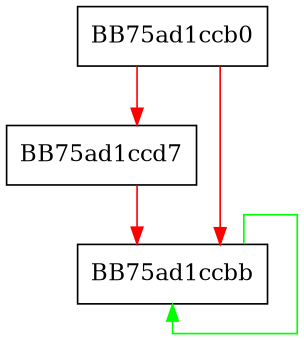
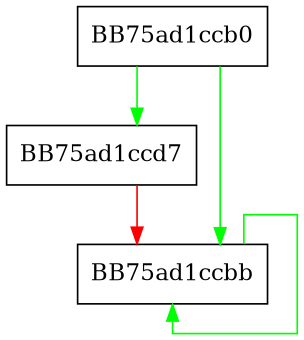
edge "BB75ad1ccb0" -> "BB75ad1ccd7": color red -> green
edge "BB75ad1ccb0" -> "BB75ad1ccbb": color red -> green
